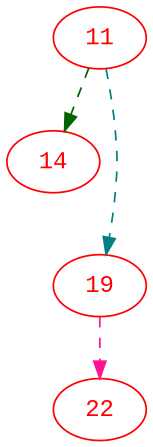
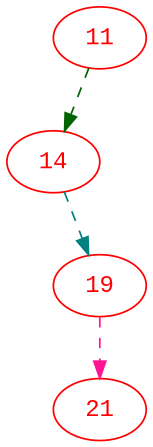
edge "11" -> "19": now "14" -> "19"
node "22": label "22" -> "21"
